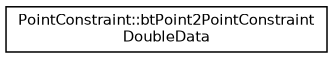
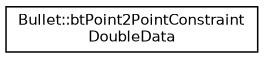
node "PointConstraint::btPoint2PointConstraint DoubleData": label "PointConstraint::btPoint2PointConstraint DoubleData" -> "Bullet::btPoint2PointConstraint DoubleData"
